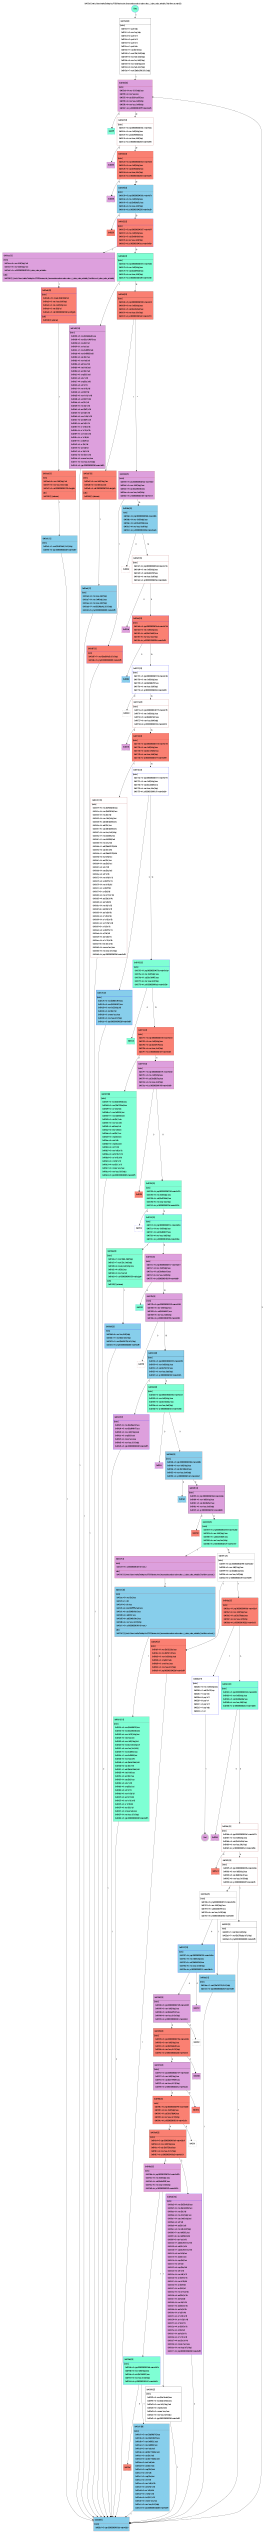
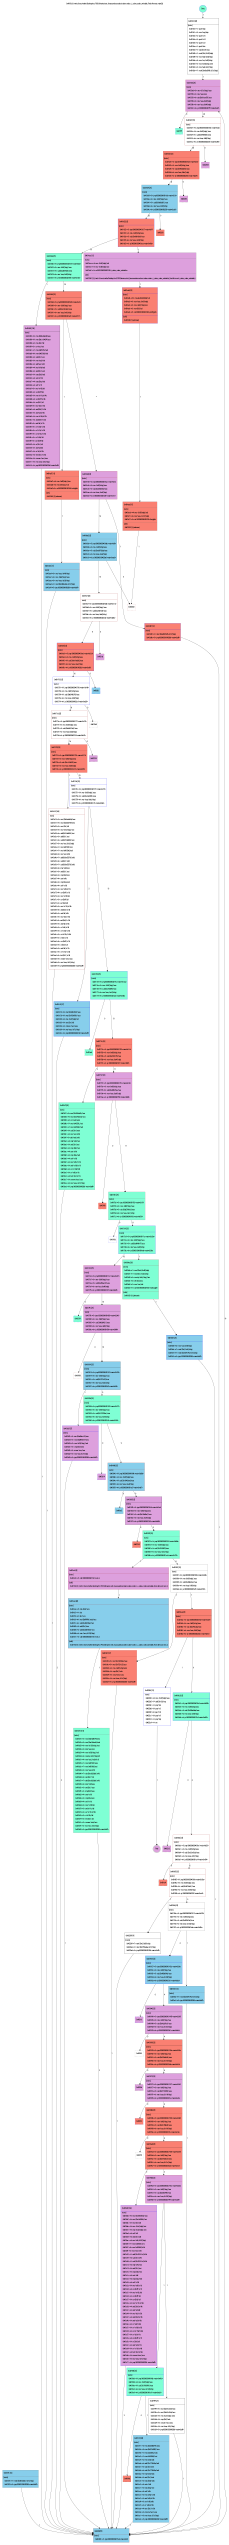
edge "0x401eed [15]" -> "0x401efc [12]": now "0x401eed [15]" -> "0x4020a0"
